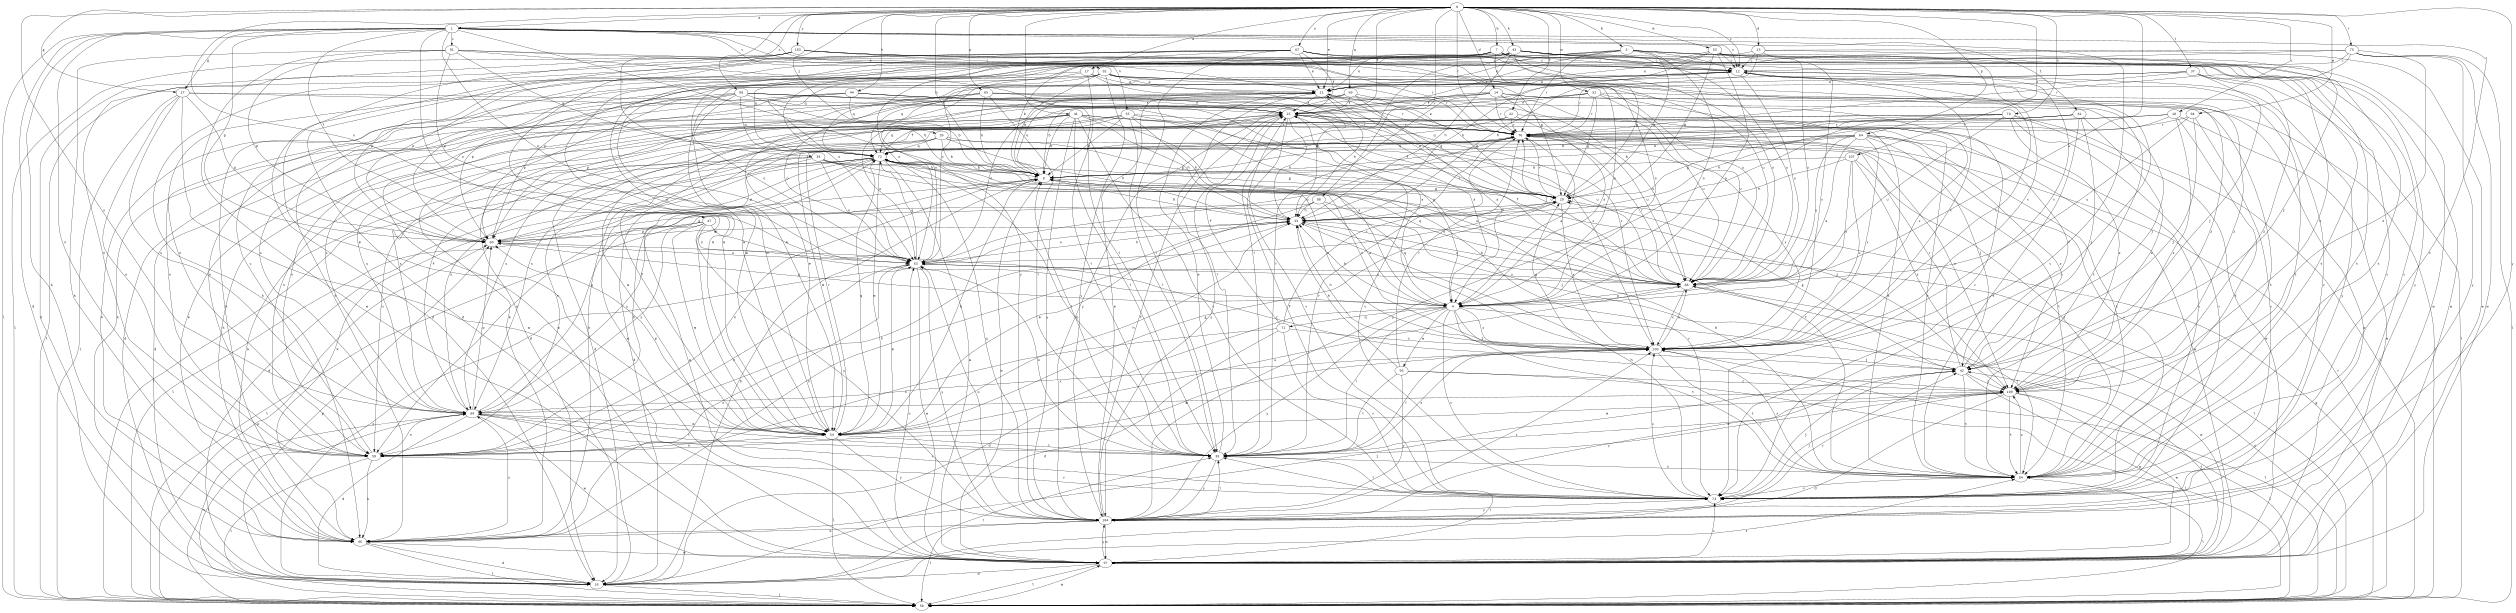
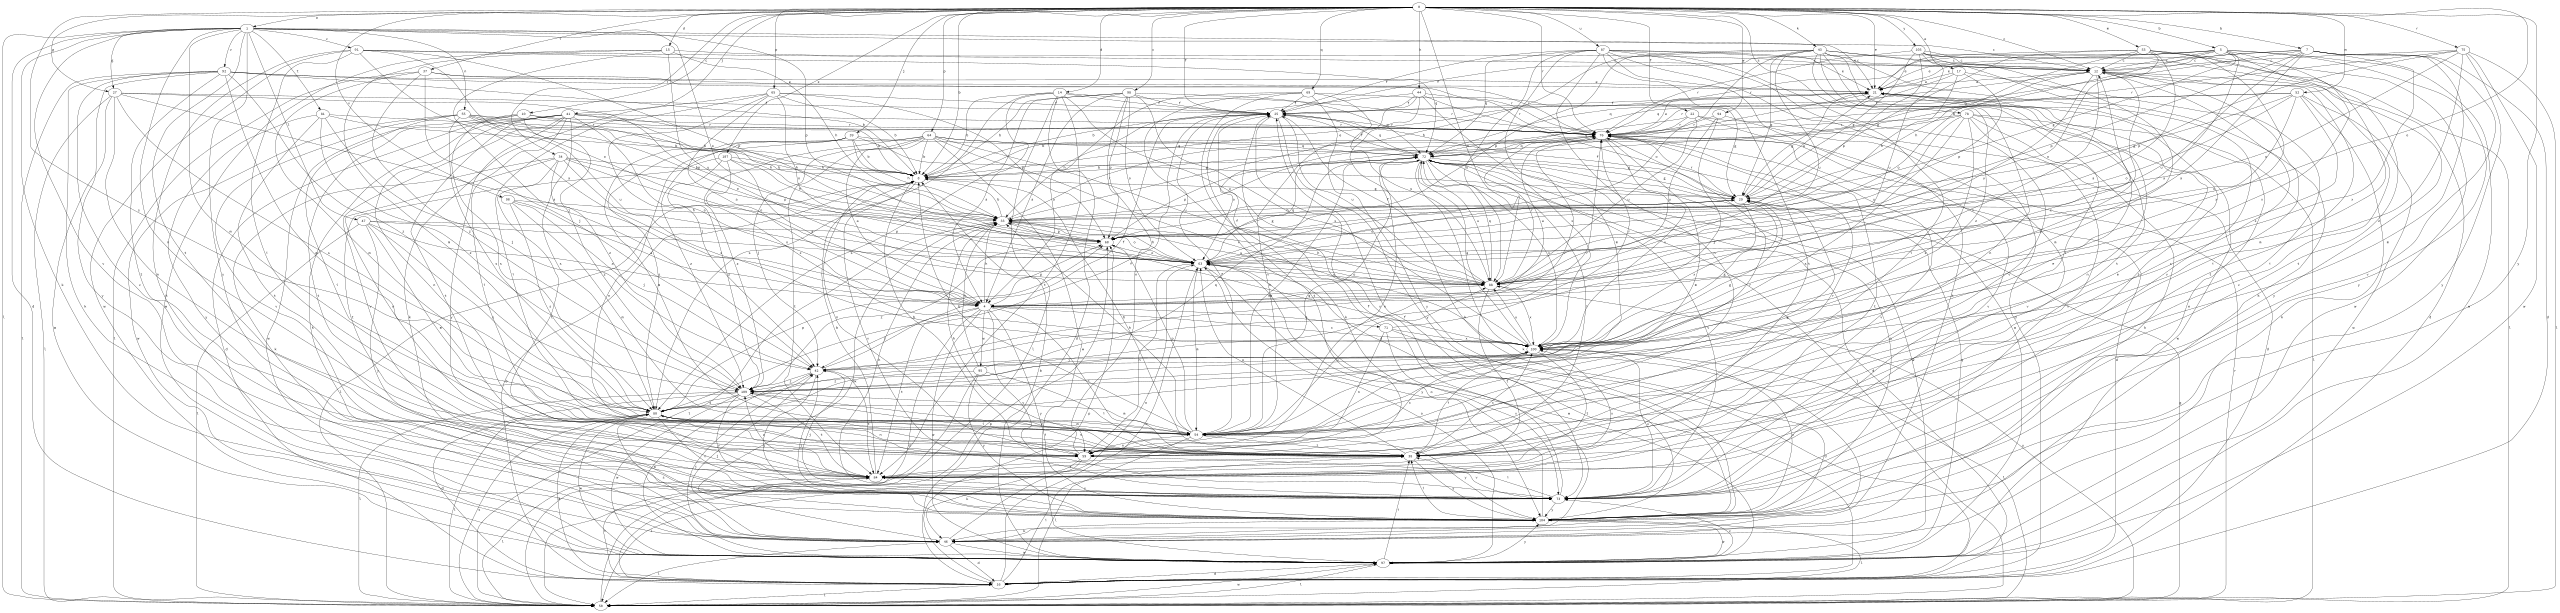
edge "72" -> "73": added, label "v"
